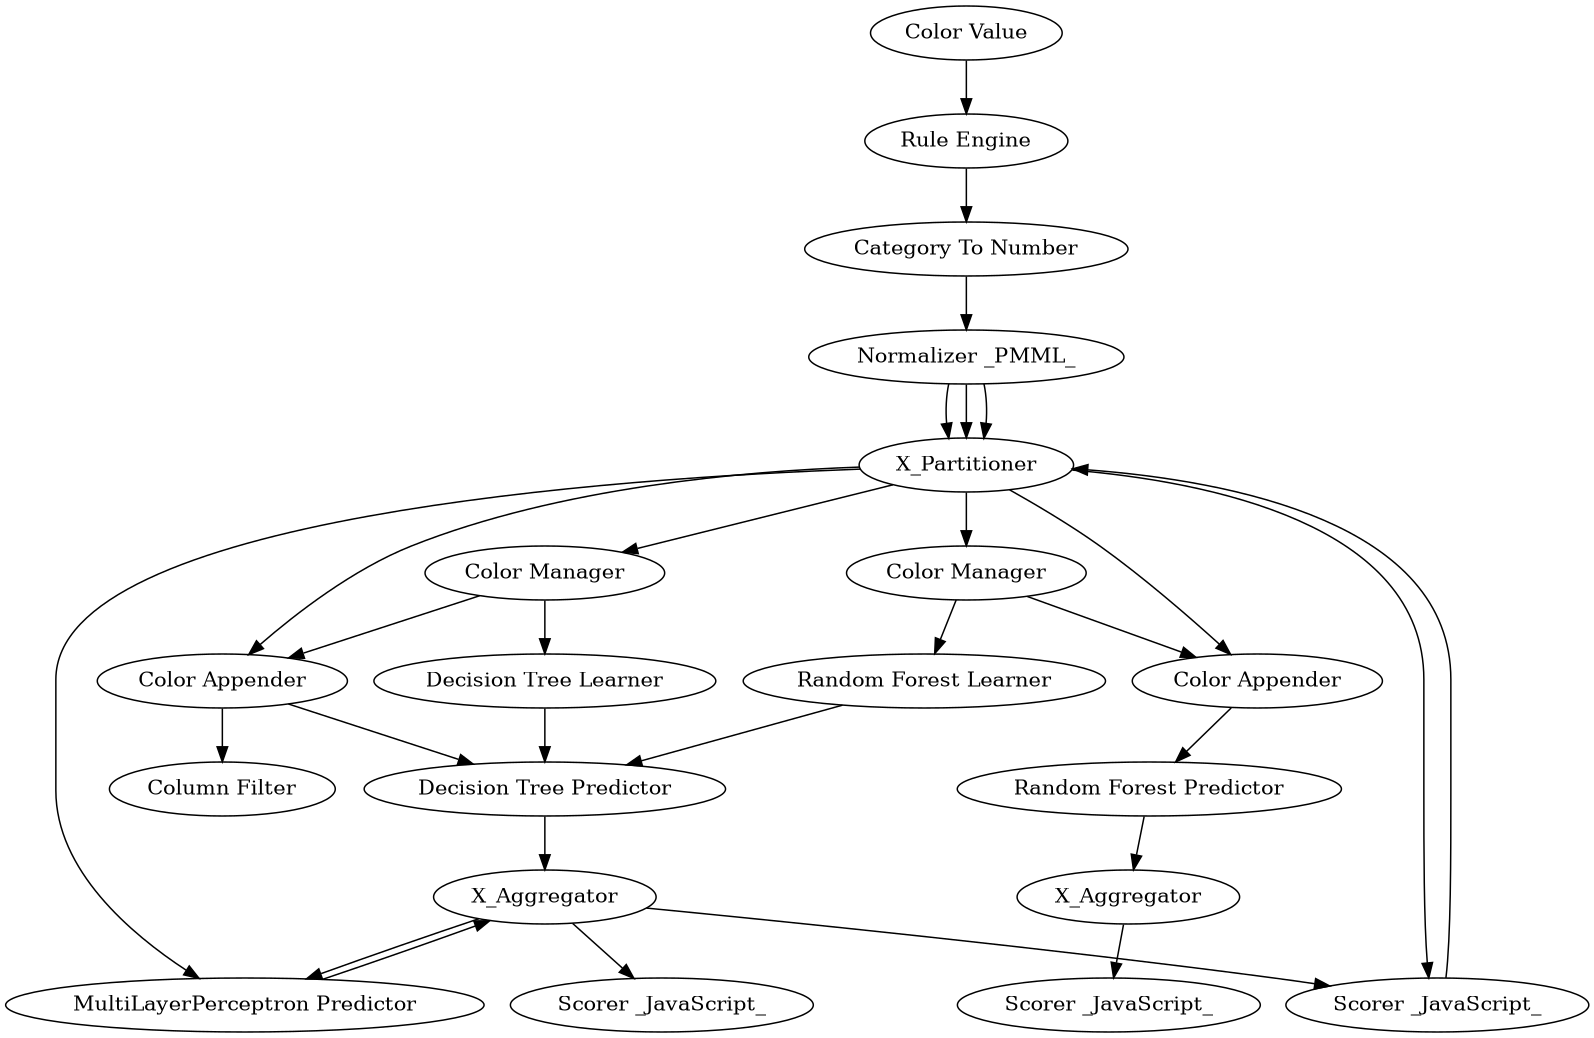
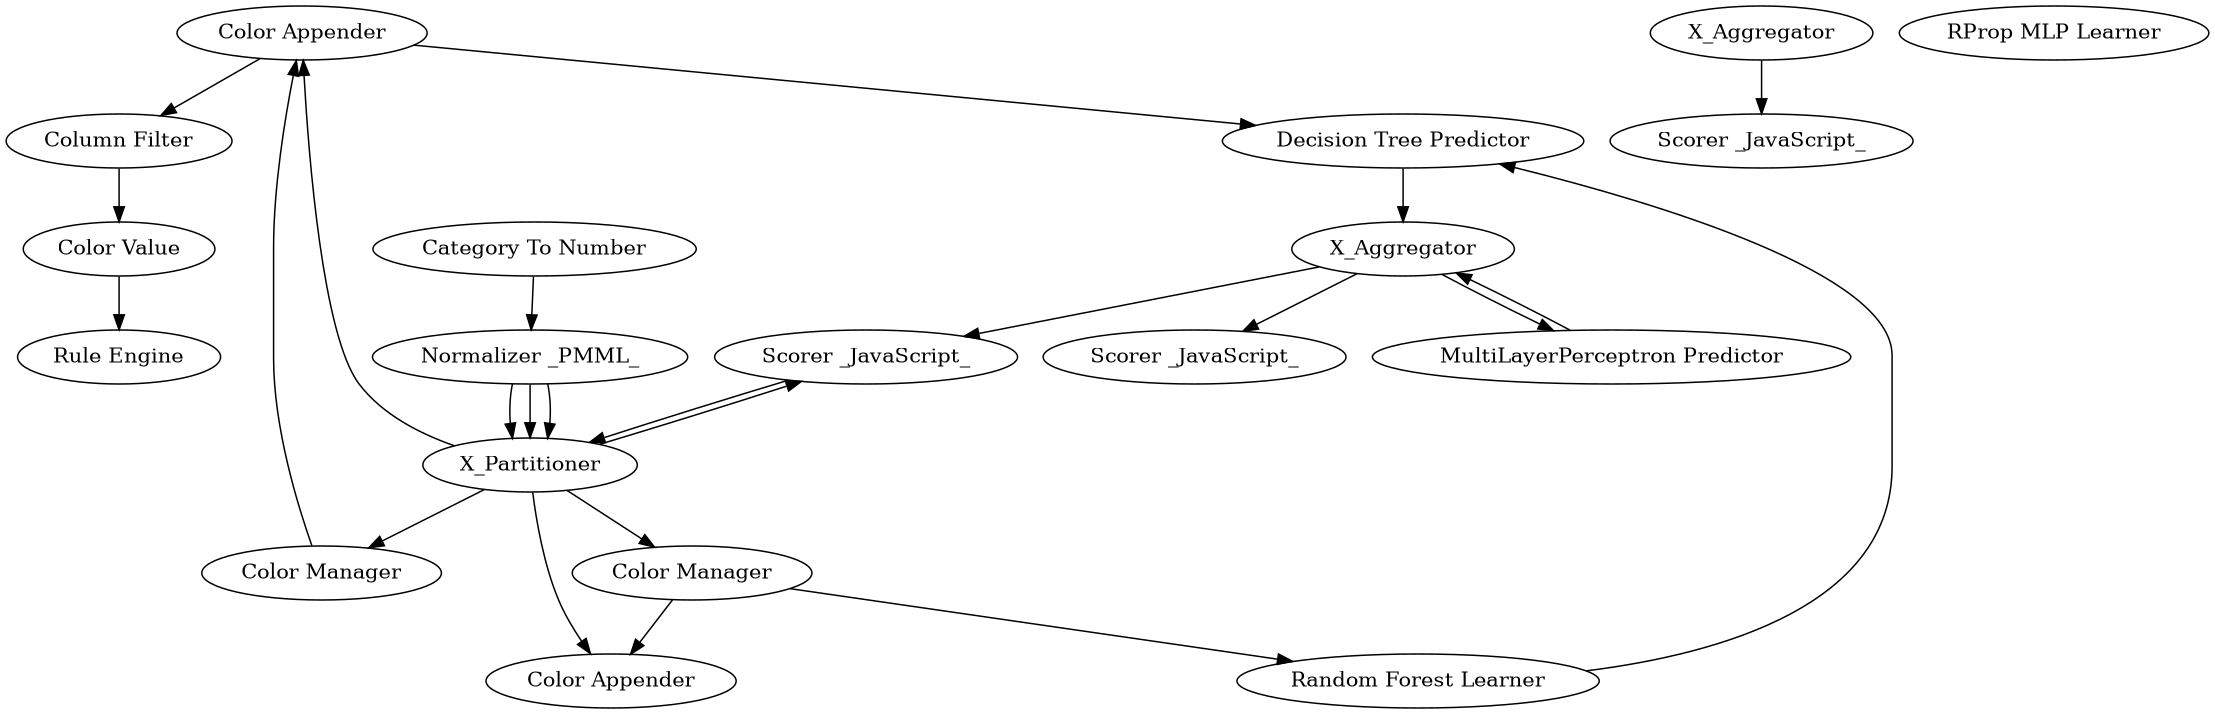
node "RProp MLP Learner": added
edge "Column Filter" -> "Color Value": added
edge "Rule Engine" -> "Category To Number": removed
edge "X_Partitioner" -> "MultiLayerPerceptron Predictor": removed
node "Decision Tree Learner": removed
node "Random Forest Predictor": removed
